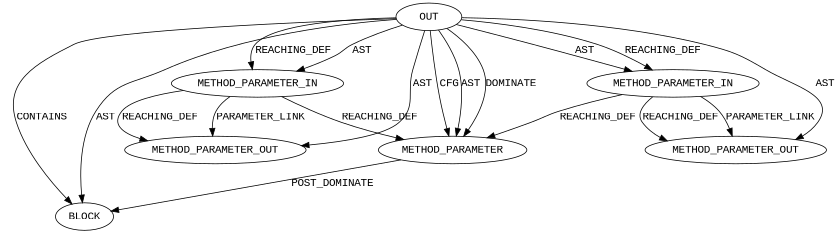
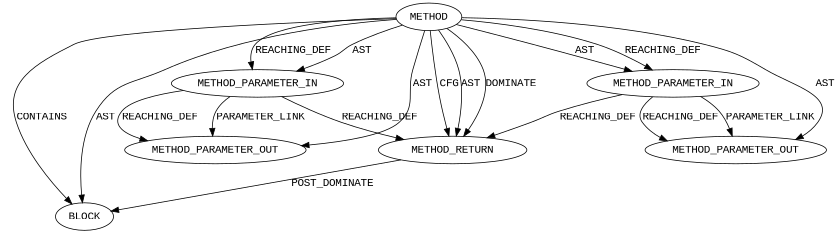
node "OUT": label "OUT" -> "METHOD"
node "METHOD_PARAMETER": label "METHOD_PARAMETER" -> "METHOD_RETURN"
